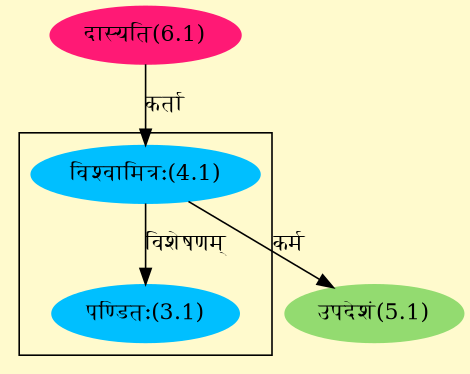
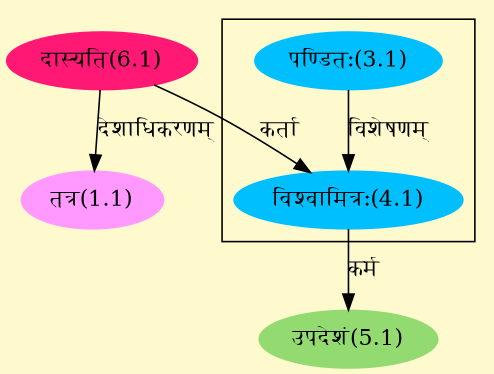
node "तत्र(1.1)": added
edge "विश्वामित्रः(4.1)" -> "पण्डितः(3.1)": reversed
